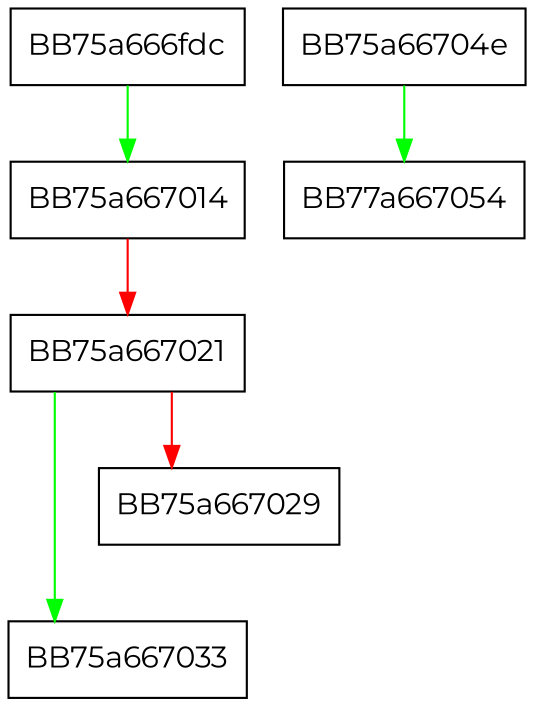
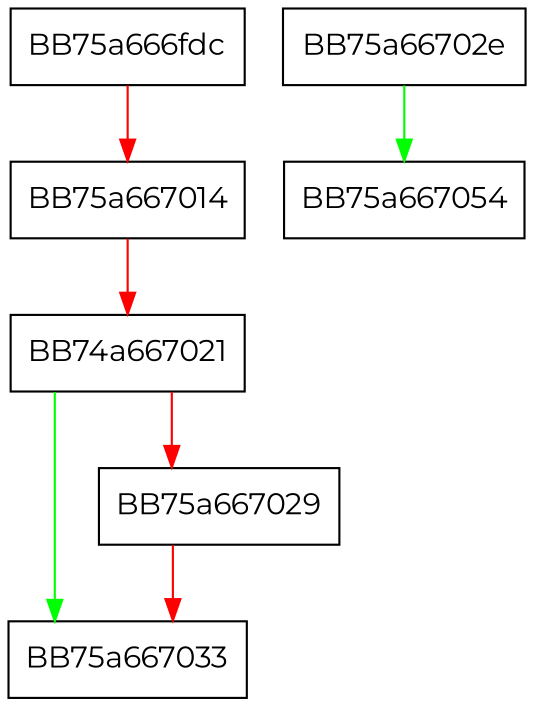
node "BB75a66704e": label "BB75a66704e" -> "BB75a66702e"
edge "BB75a666fdc" -> "BB75a667014": color green -> red
node "BB77a667054": label "BB77a667054" -> "BB75a667054"
node "BB75a667021": label "BB75a667021" -> "BB74a667021"
edge "BB75a667029" -> "BB75a667033": added
